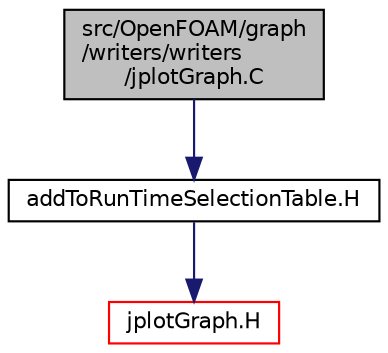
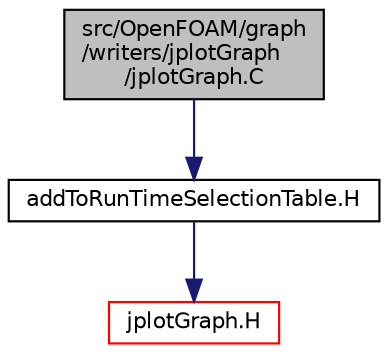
node "src/OpenFOAM/graph /writers/writers /jplotGraph.C": label "src/OpenFOAM/graph /writers/writers /jplotGraph.C" -> "src/OpenFOAM/graph /writers/jplotGraph /jplotGraph.C"
